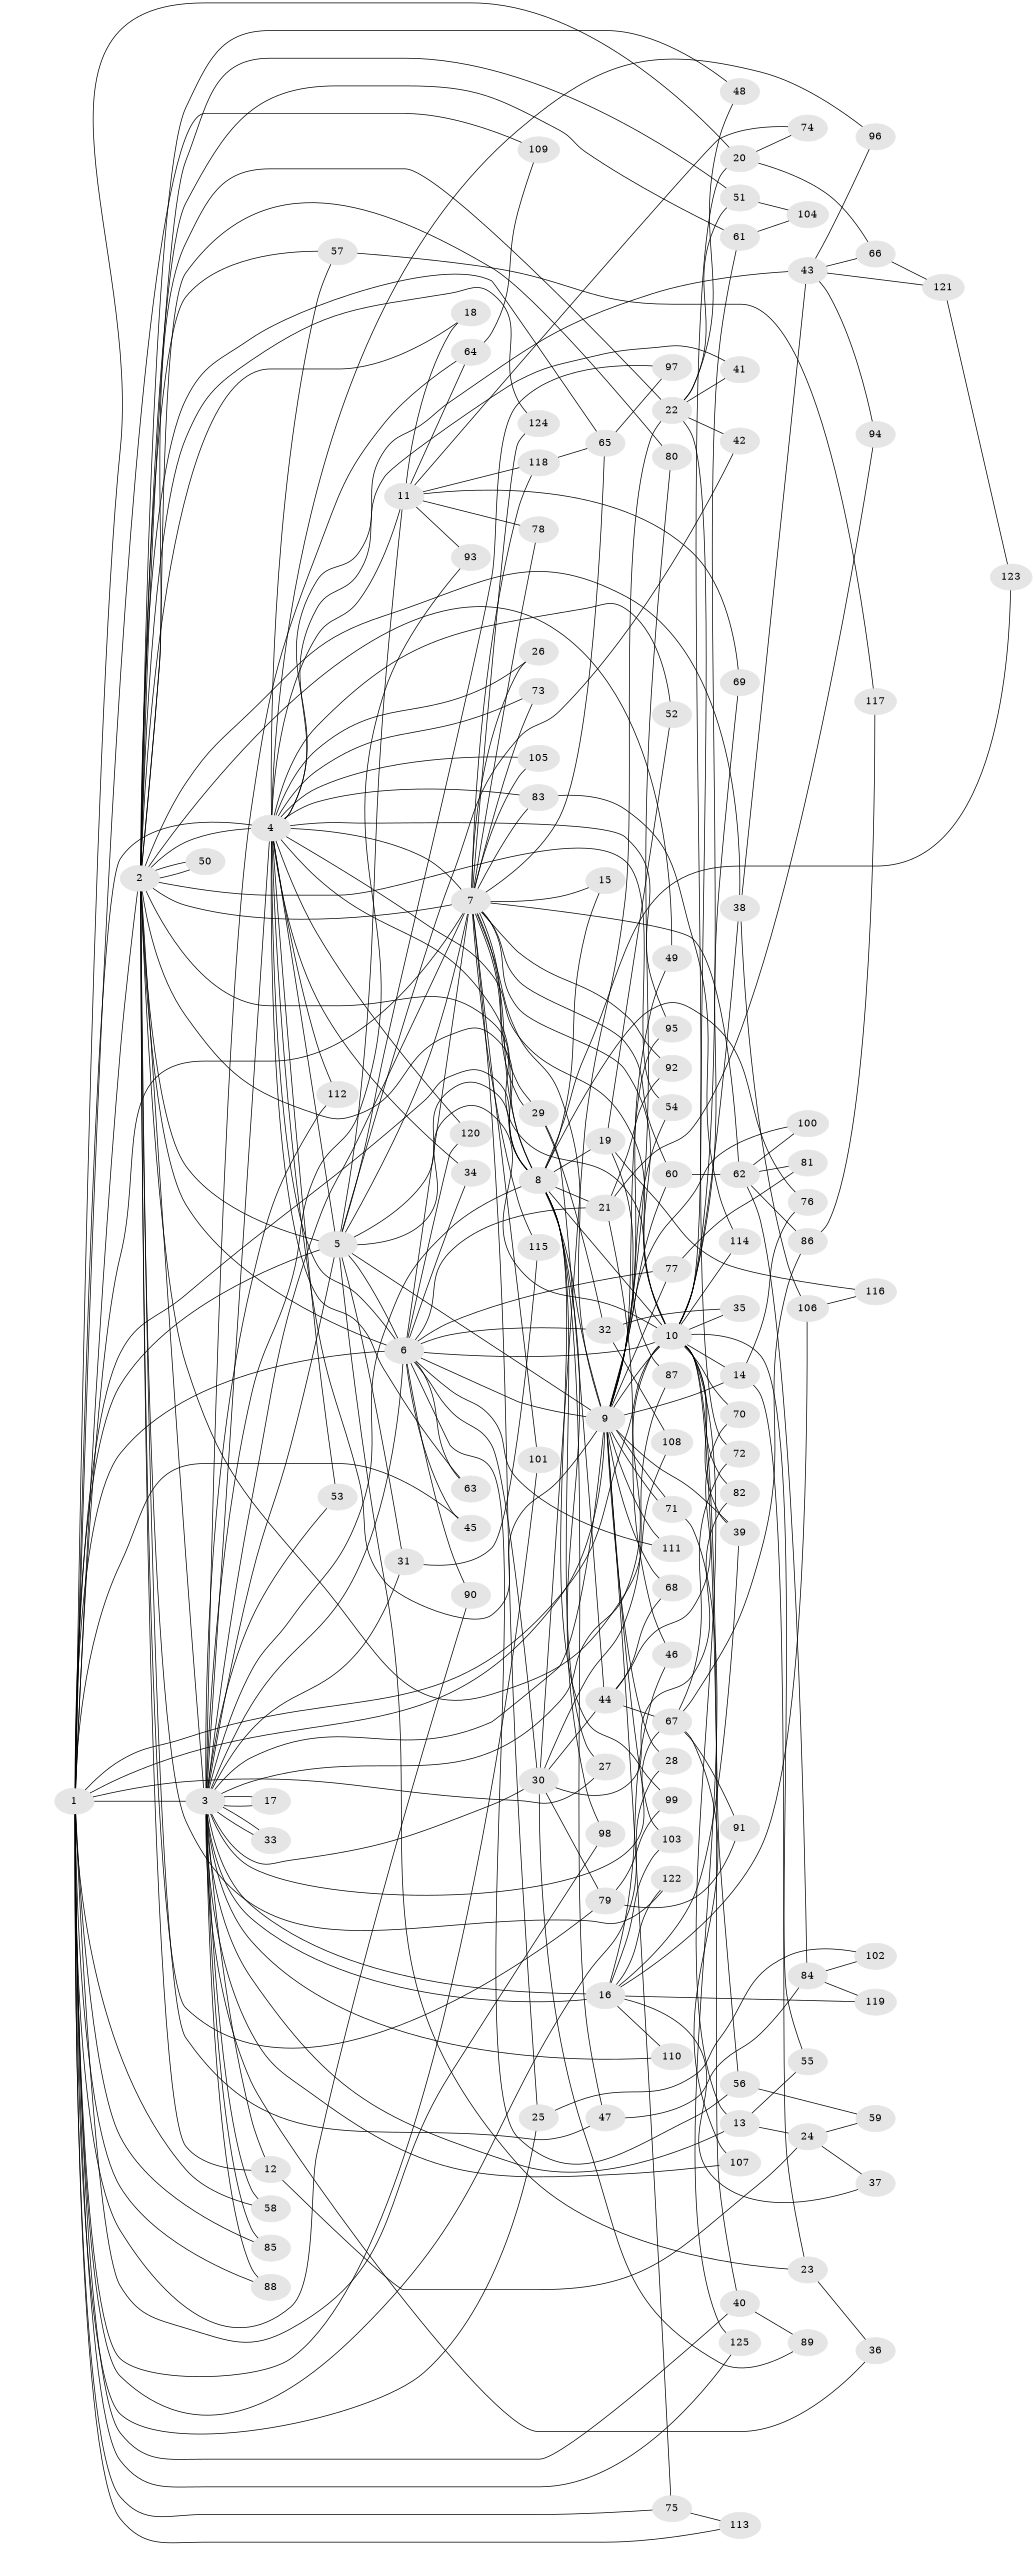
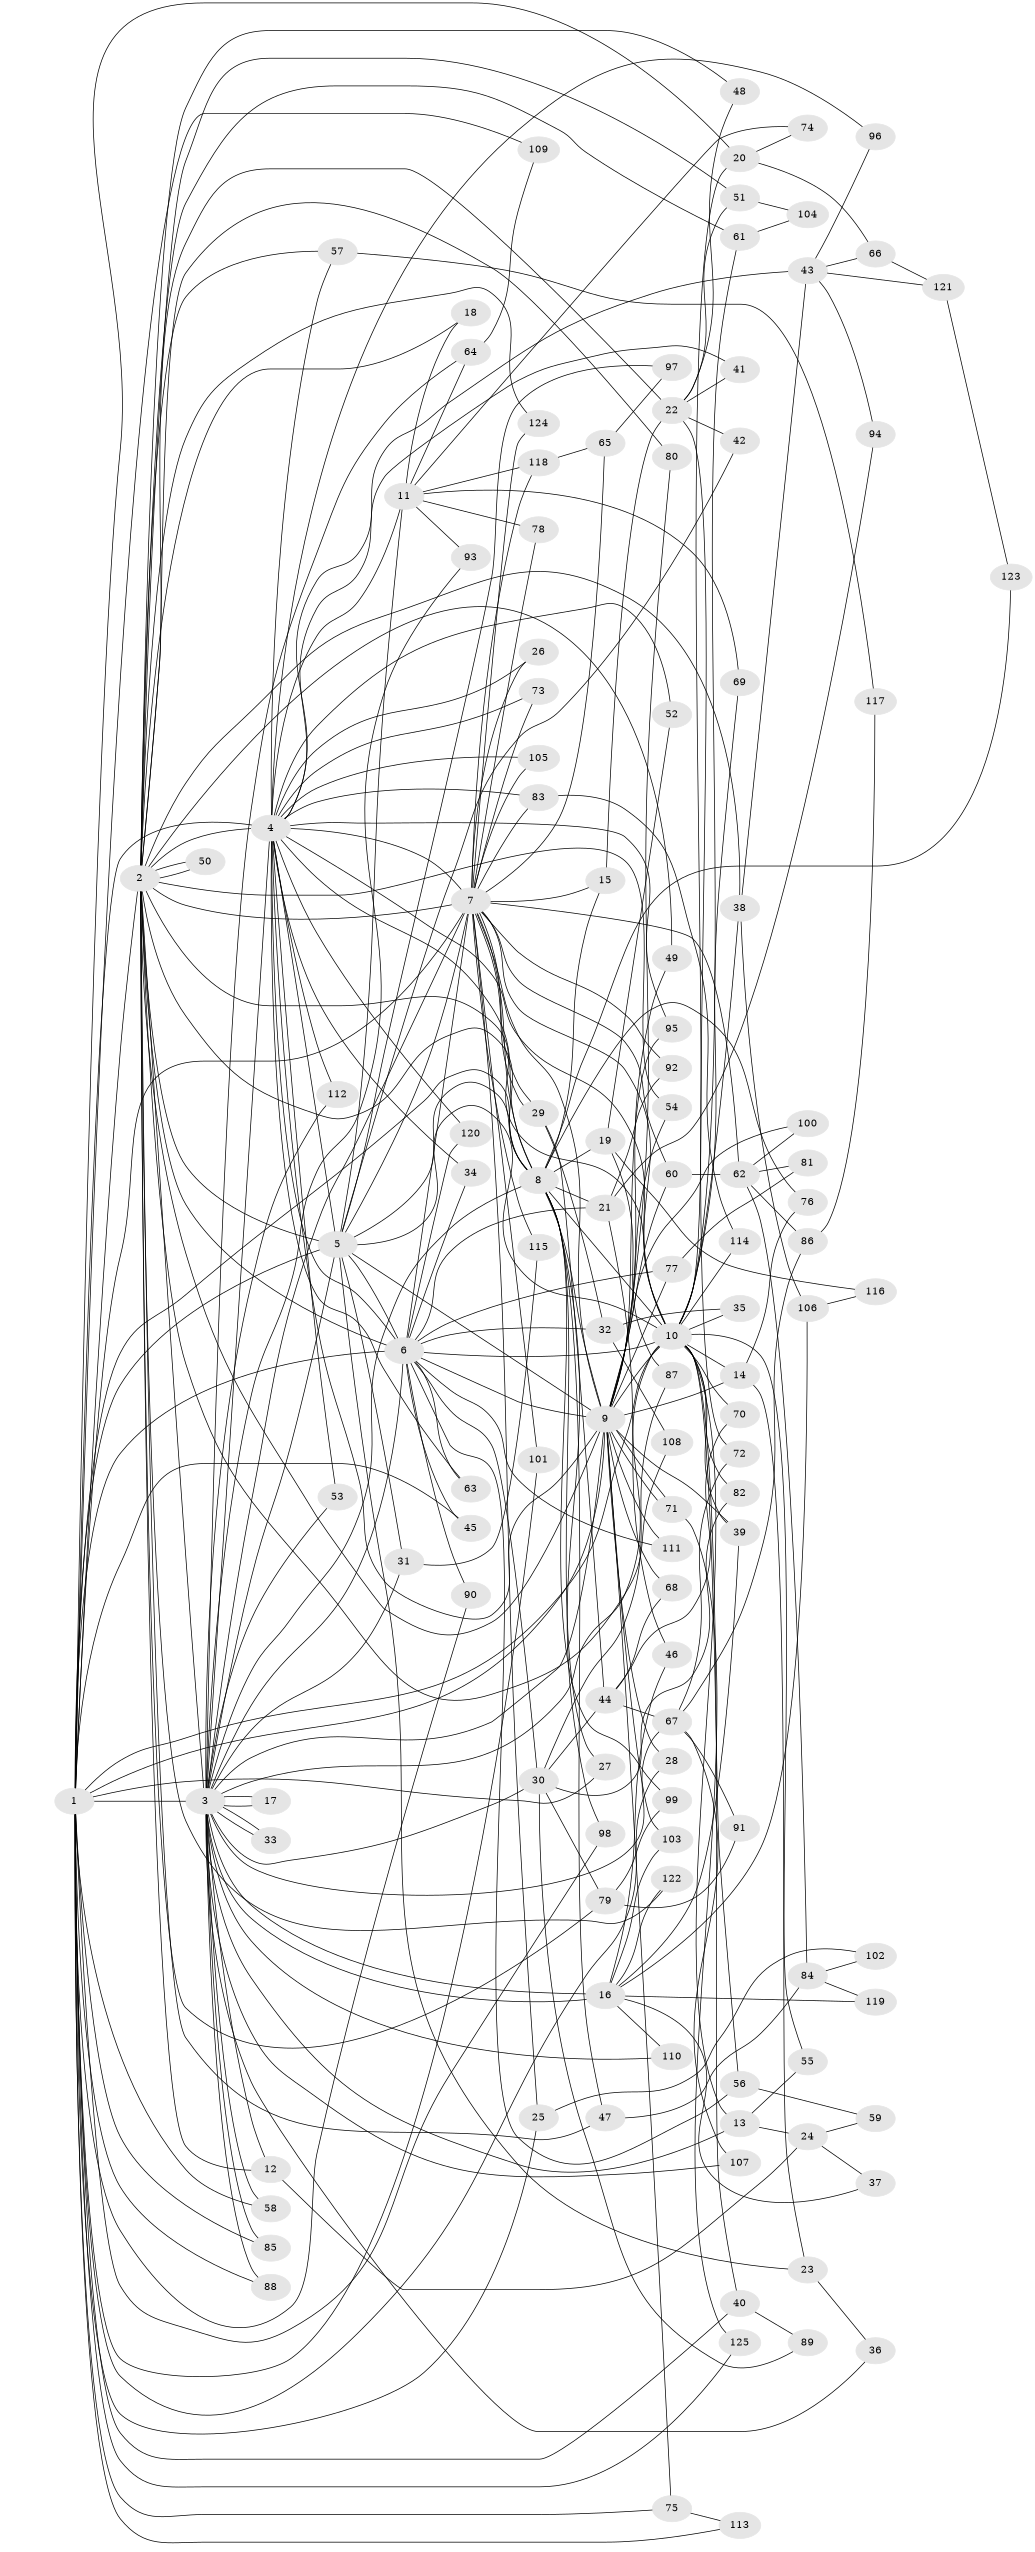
edge "65" -- "2": now "9" -- "2"
edge "22" -- "30": now "22" -- "15"
